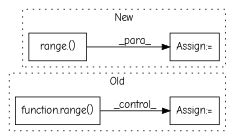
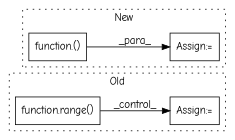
node "range.()": label "range.()" -> "function.()"
